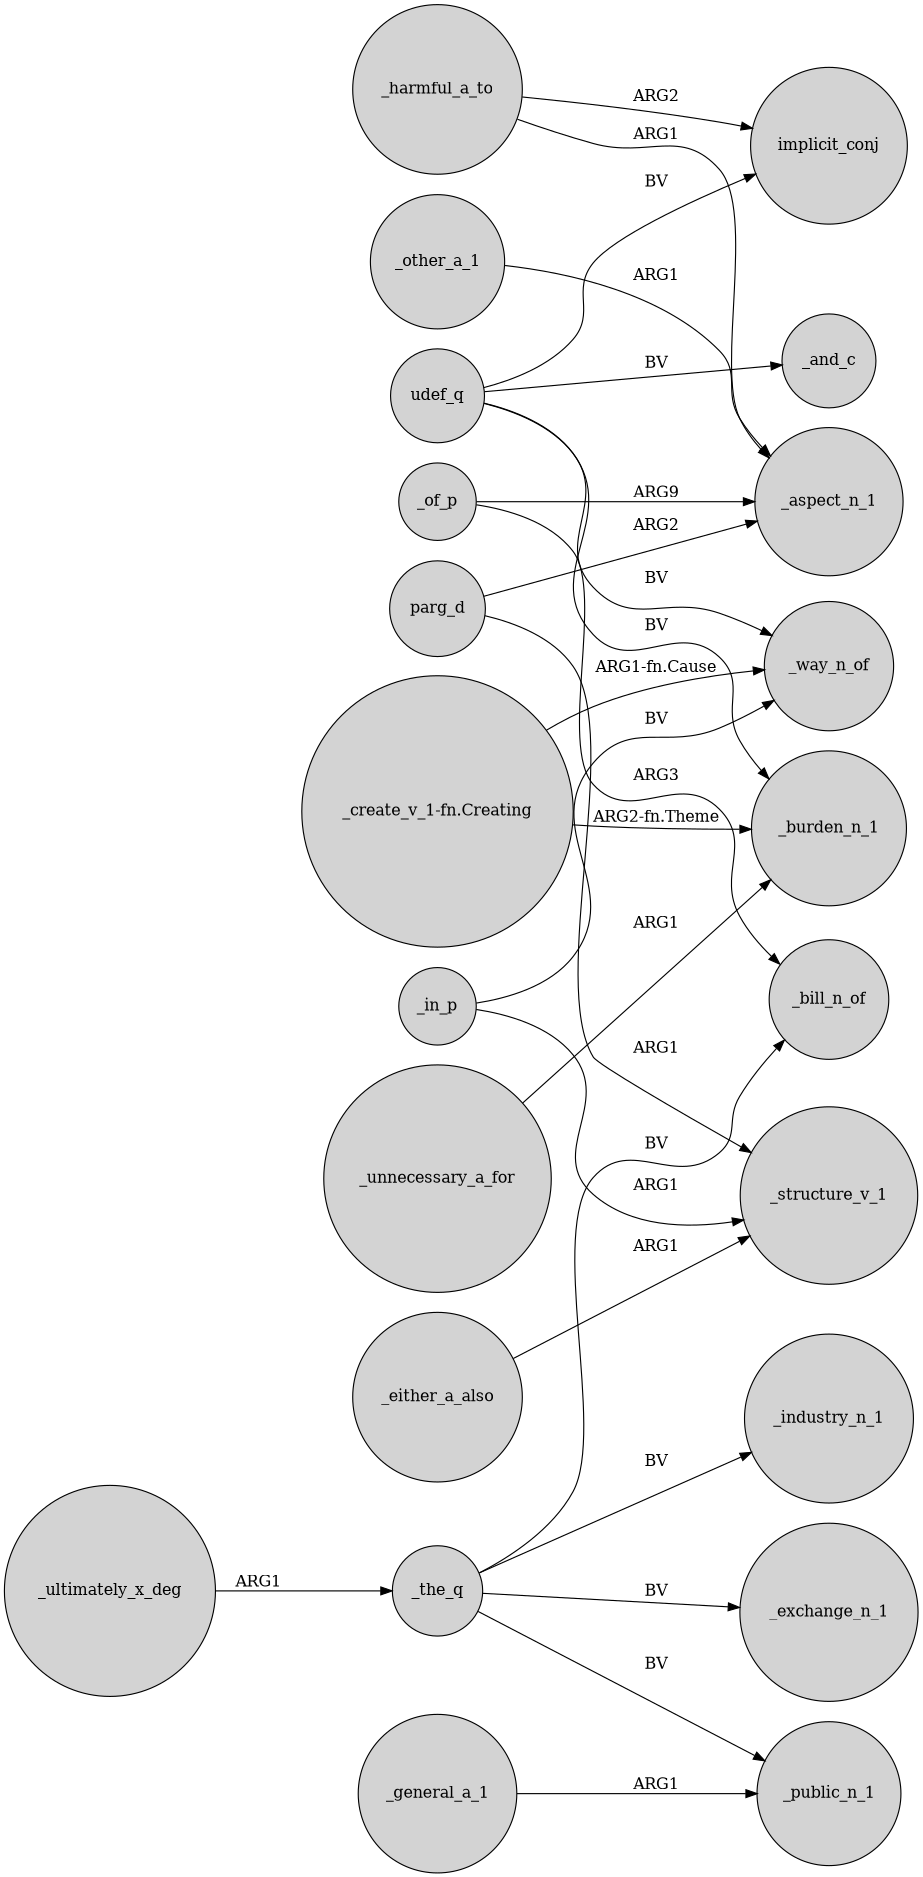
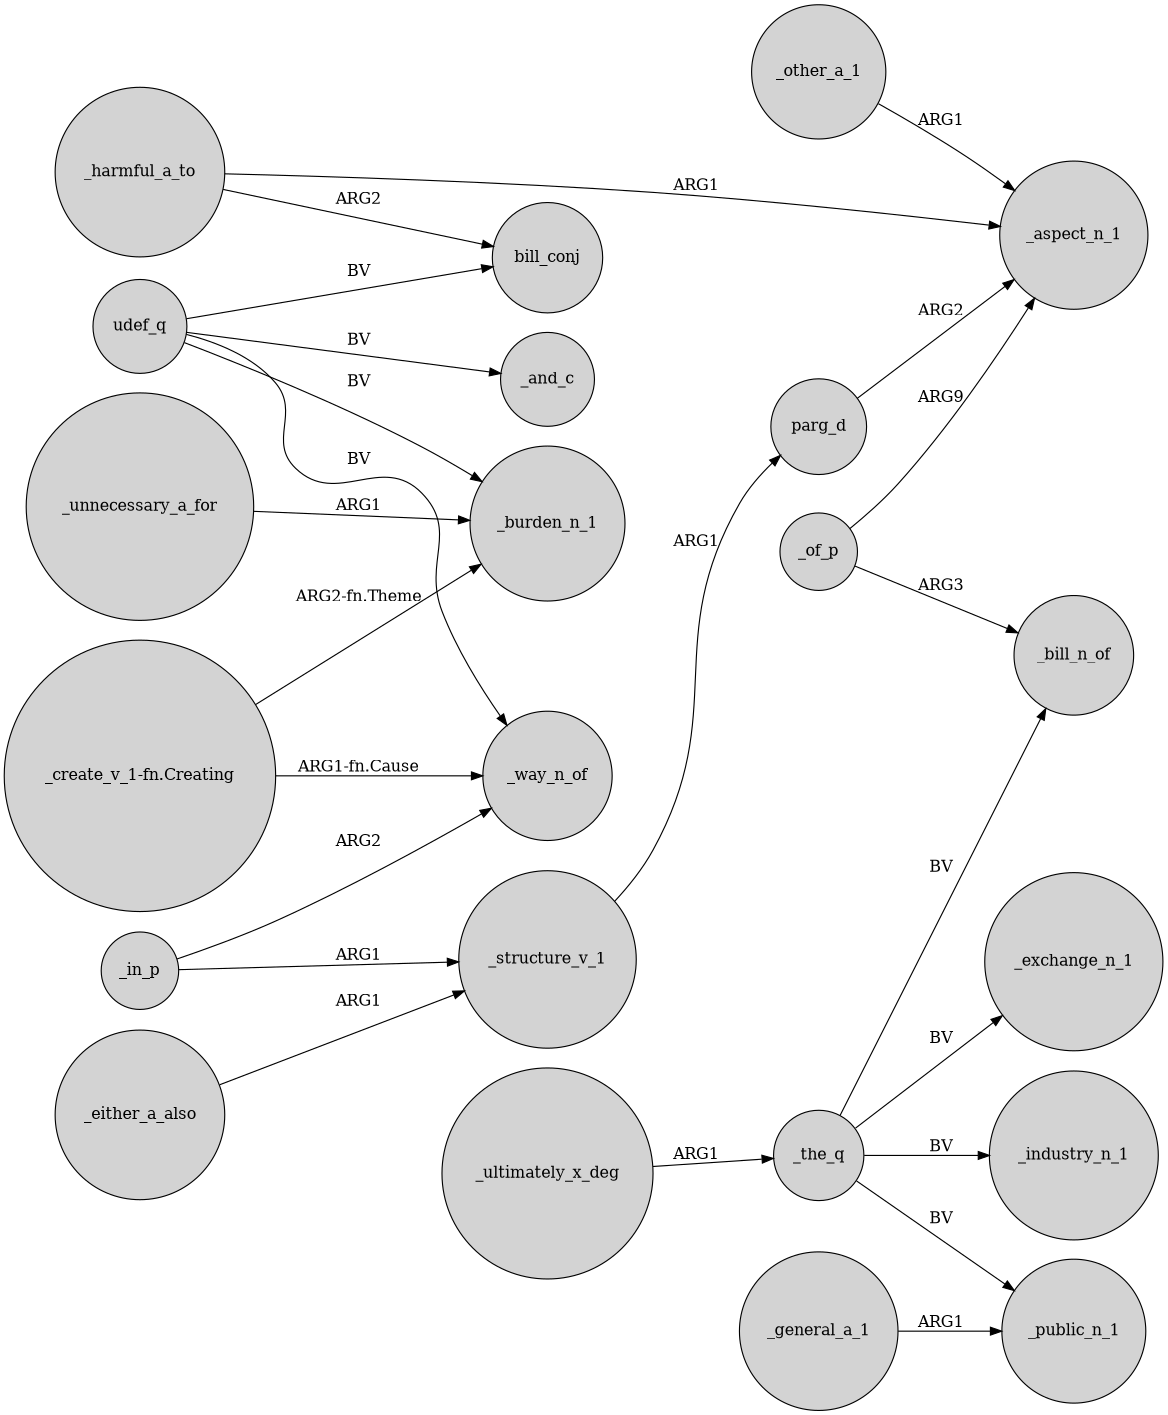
node "implicit_conj": label "implicit_conj" -> "bill_conj"
edge "_in_p" -> "_way_n_of": label "BV" -> "ARG2"
edge "parg_d" -> "_structure_v_1": reversed
